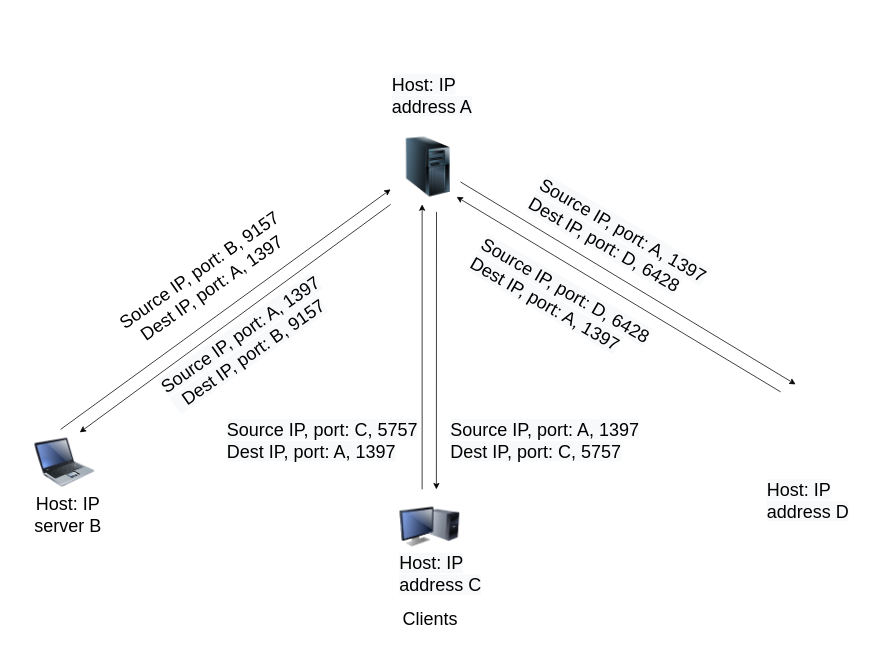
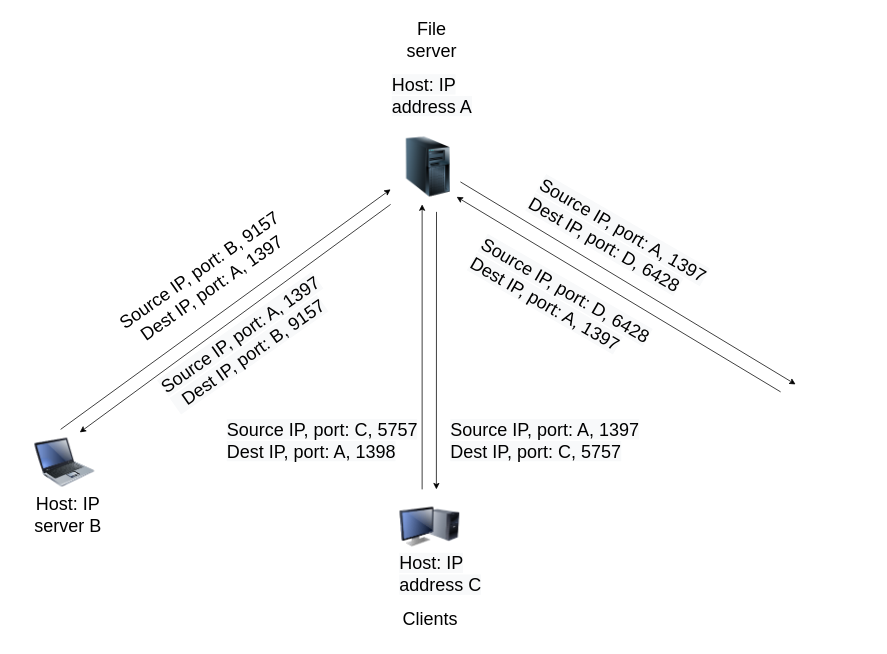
node "File server": added
node "Source IP, port: C, 5757Dest IP, port: A, 1397": label "Source IP, port: C, 5757Dest IP, port: A, 1397" -> "Source IP, port: C, 5757Dest IP, port: A, 1398"
node "Host: IPaddress D": removed
